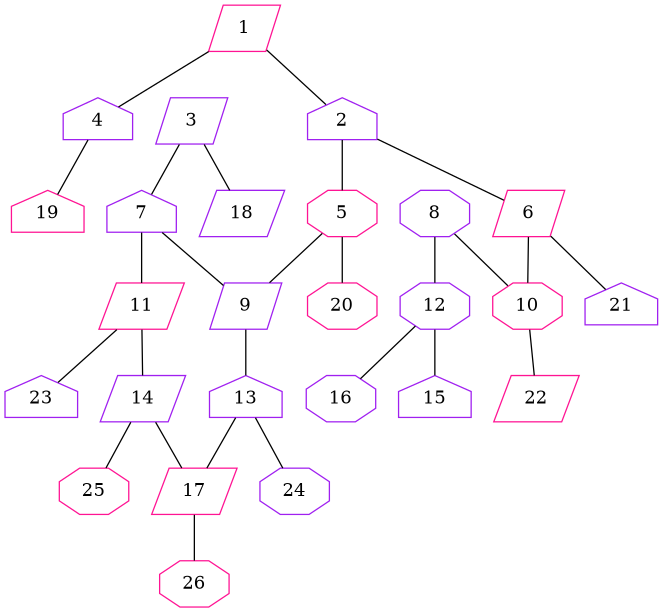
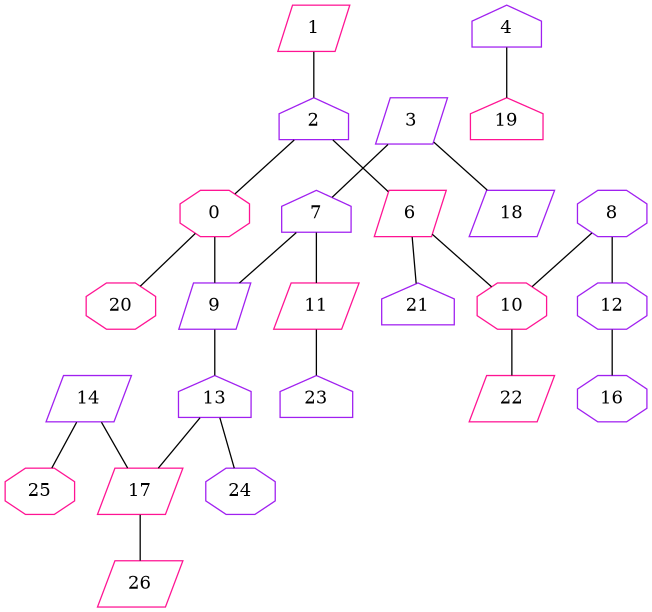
edge "1" -- "4": removed
node "5": label "5" -> "0"
edge "11" -- "14": removed
node "15": removed
node "26": shape octagon -> parallelogram
